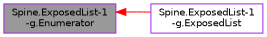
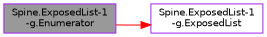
edge "Spine.ExposedList-1 -g.ExposedList" -> "Spine.ExposedList-1 -g.Enumerator": reversed
